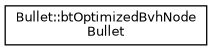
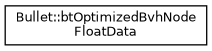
node "Bullet::btOptimizedBvhNode Bullet": label "Bullet::btOptimizedBvhNode Bullet" -> "Bullet::btOptimizedBvhNode FloatData"
